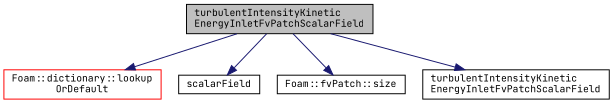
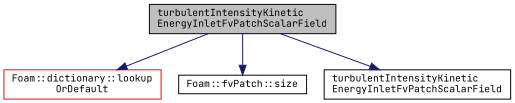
node "scalarField": removed
